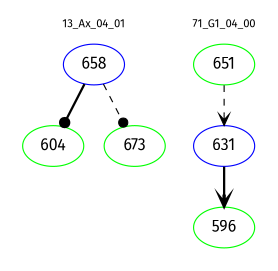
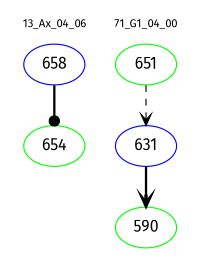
cluster "13_Ax_04_01": label "13_Ax_04_01" -> "13_Ax_04_06"
node "604": label "604" -> "654"
node "673": removed
node "596": label "596" -> "590"
